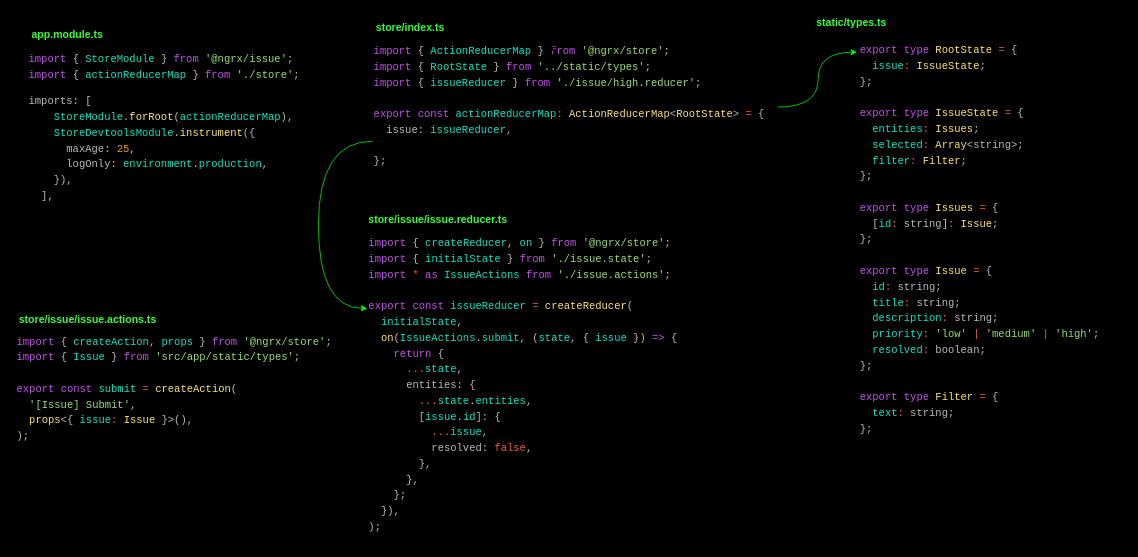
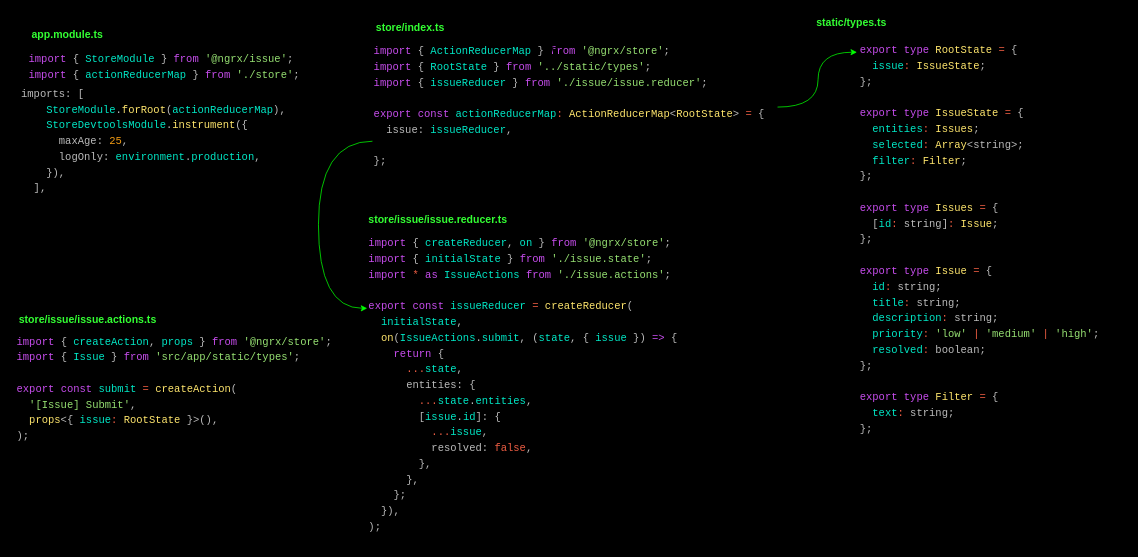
node "import { ActionReducerMap } from '@ngrx/store'; import { RootState } from '../static/types'; import { issueReducer } from './issue/high.reducer'; export const actionReducerMap: ActionReducerMap<RootState> = { issue: issueReducer, };": label "import { ActionReducerMap } from '@ngrx/store'; import { RootState } from '../static/types'; import { issueReducer } from './issue/high.reducer'; export const actionReducerMap: ActionReducerMap<RootState> = { issue: issueReducer, };" -> "import { ActionReducerMap } from '@ngrx/store'; import { RootState } from '../static/types'; import { issueReducer } from './issue/issue.reducer'; export const actionReducerMap: ActionReducerMap<RootState> = { issue: issueReducer, };"
node "imports: [ StoreModule.forRoot(actionReducerMap), StoreDevtoolsModule.instrument({ maxAge: 25, logOnly: environment.production, }), ],": moved (162, 149) -> (154, 141)
node "import { createAction, props } from '@ngrx/store'; import { Issue } from 'src/app/static/types'; export const submit = createAction( '[Issue] Submit', props<{ issue: Issue }>(), );": label "import { createAction, props } from '@ngrx/store'; import { Issue } from 'src/app/static/types'; export const submit = createAction( '[Issue] Submit', props<{ issue: Issue }>(), );" -> "import { createAction, props } from '@ngrx/store'; import { Issue } from 'src/app/static/types'; export const submit = createAction( '[Issue] Submit', props<{ issue: RootState }>(), );"
